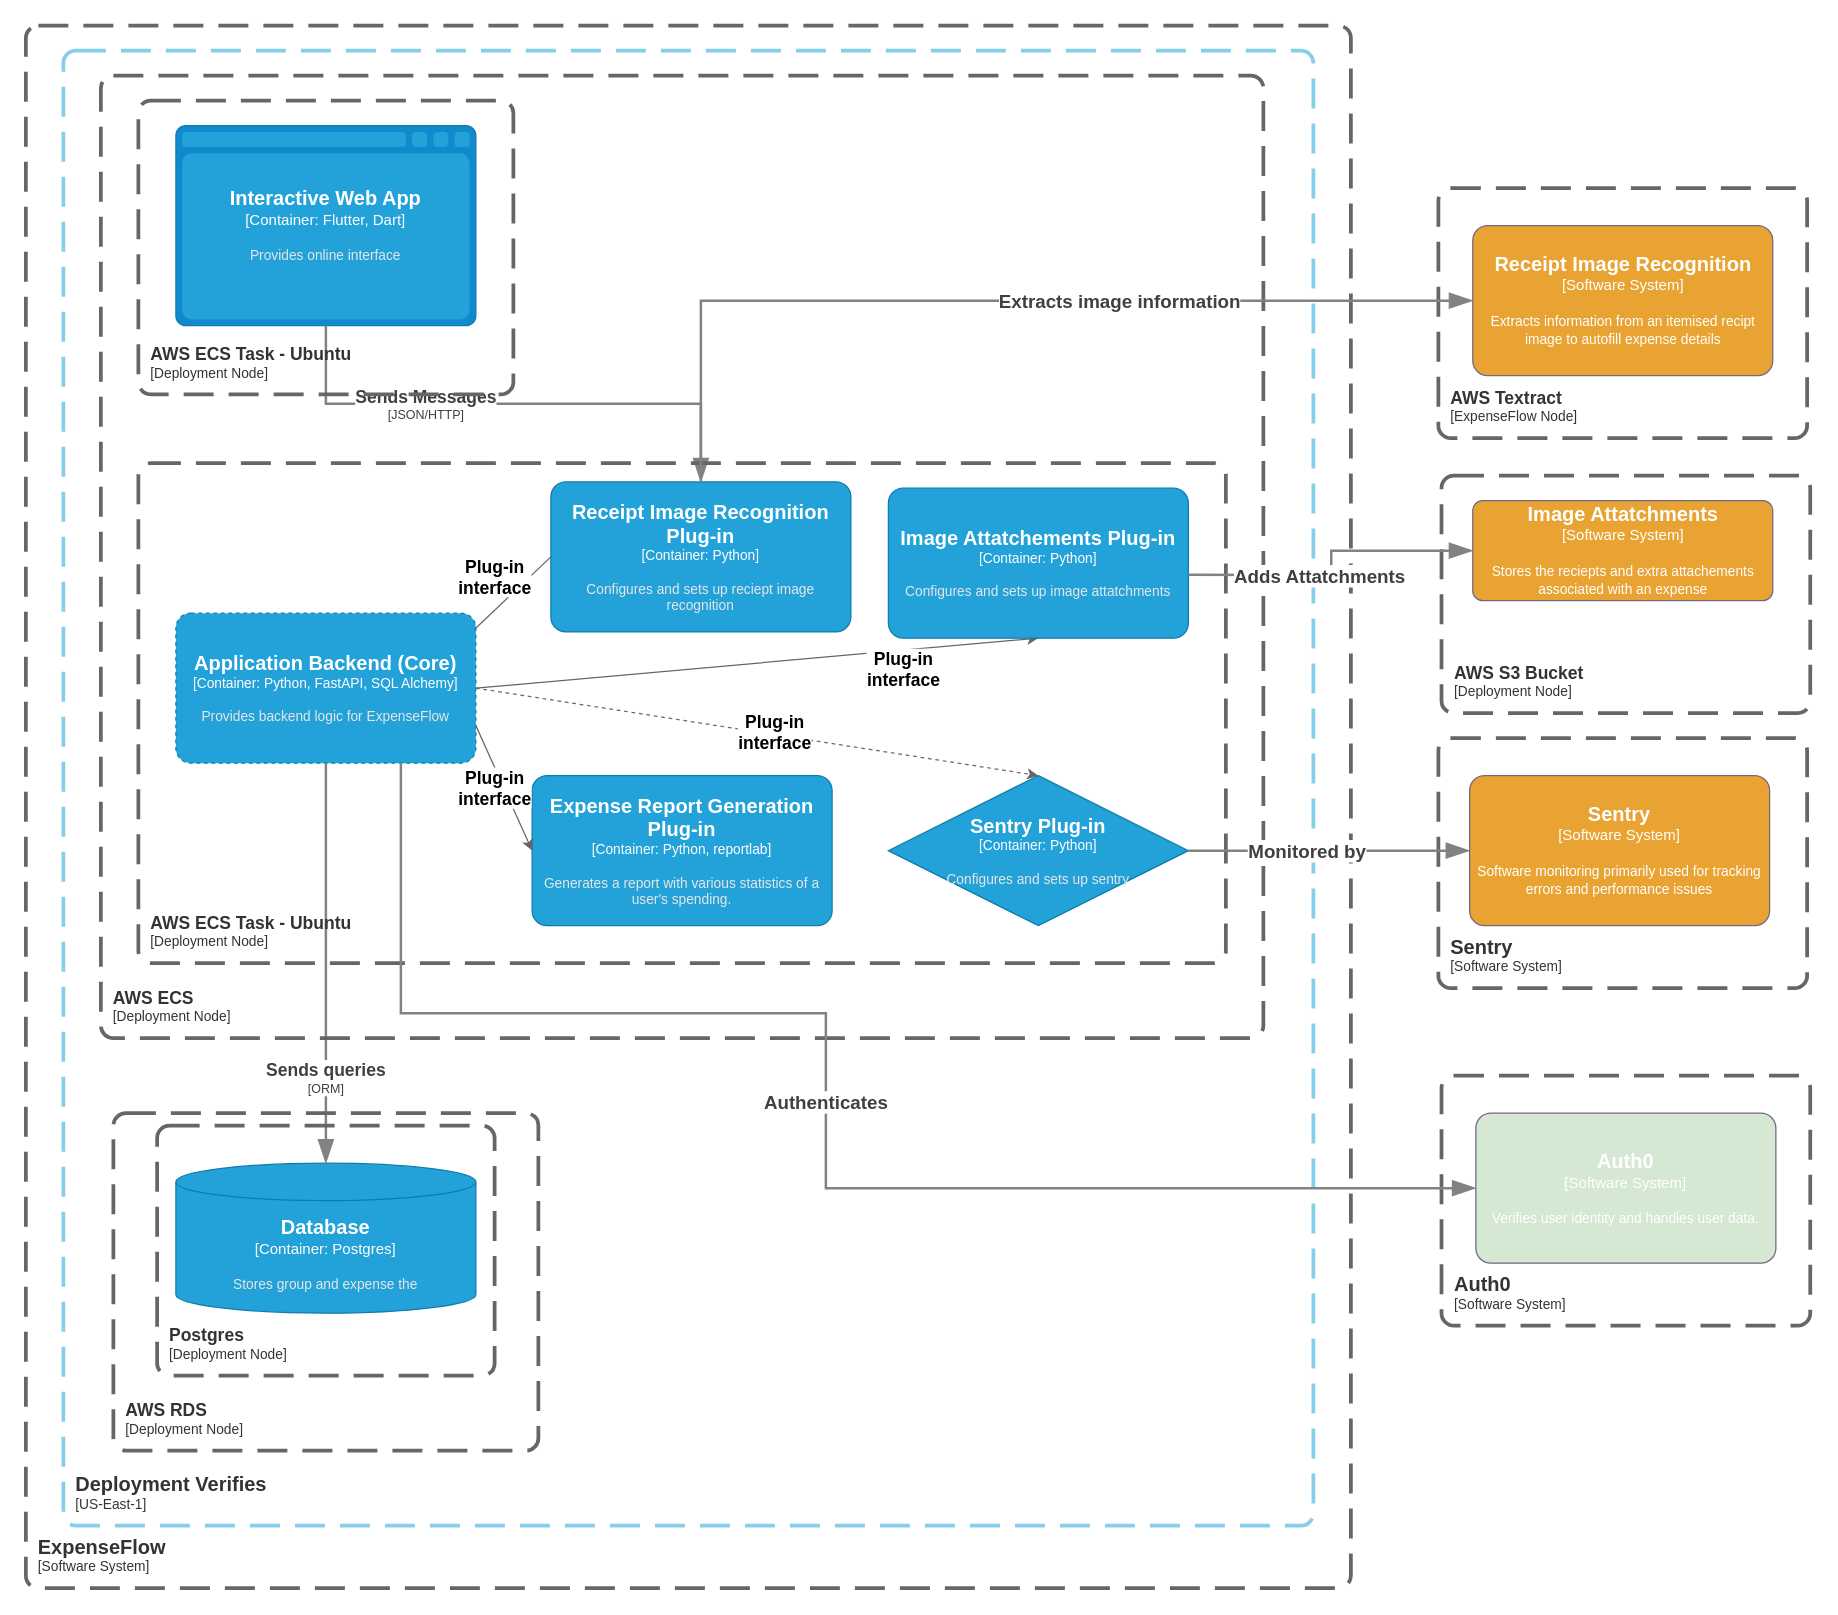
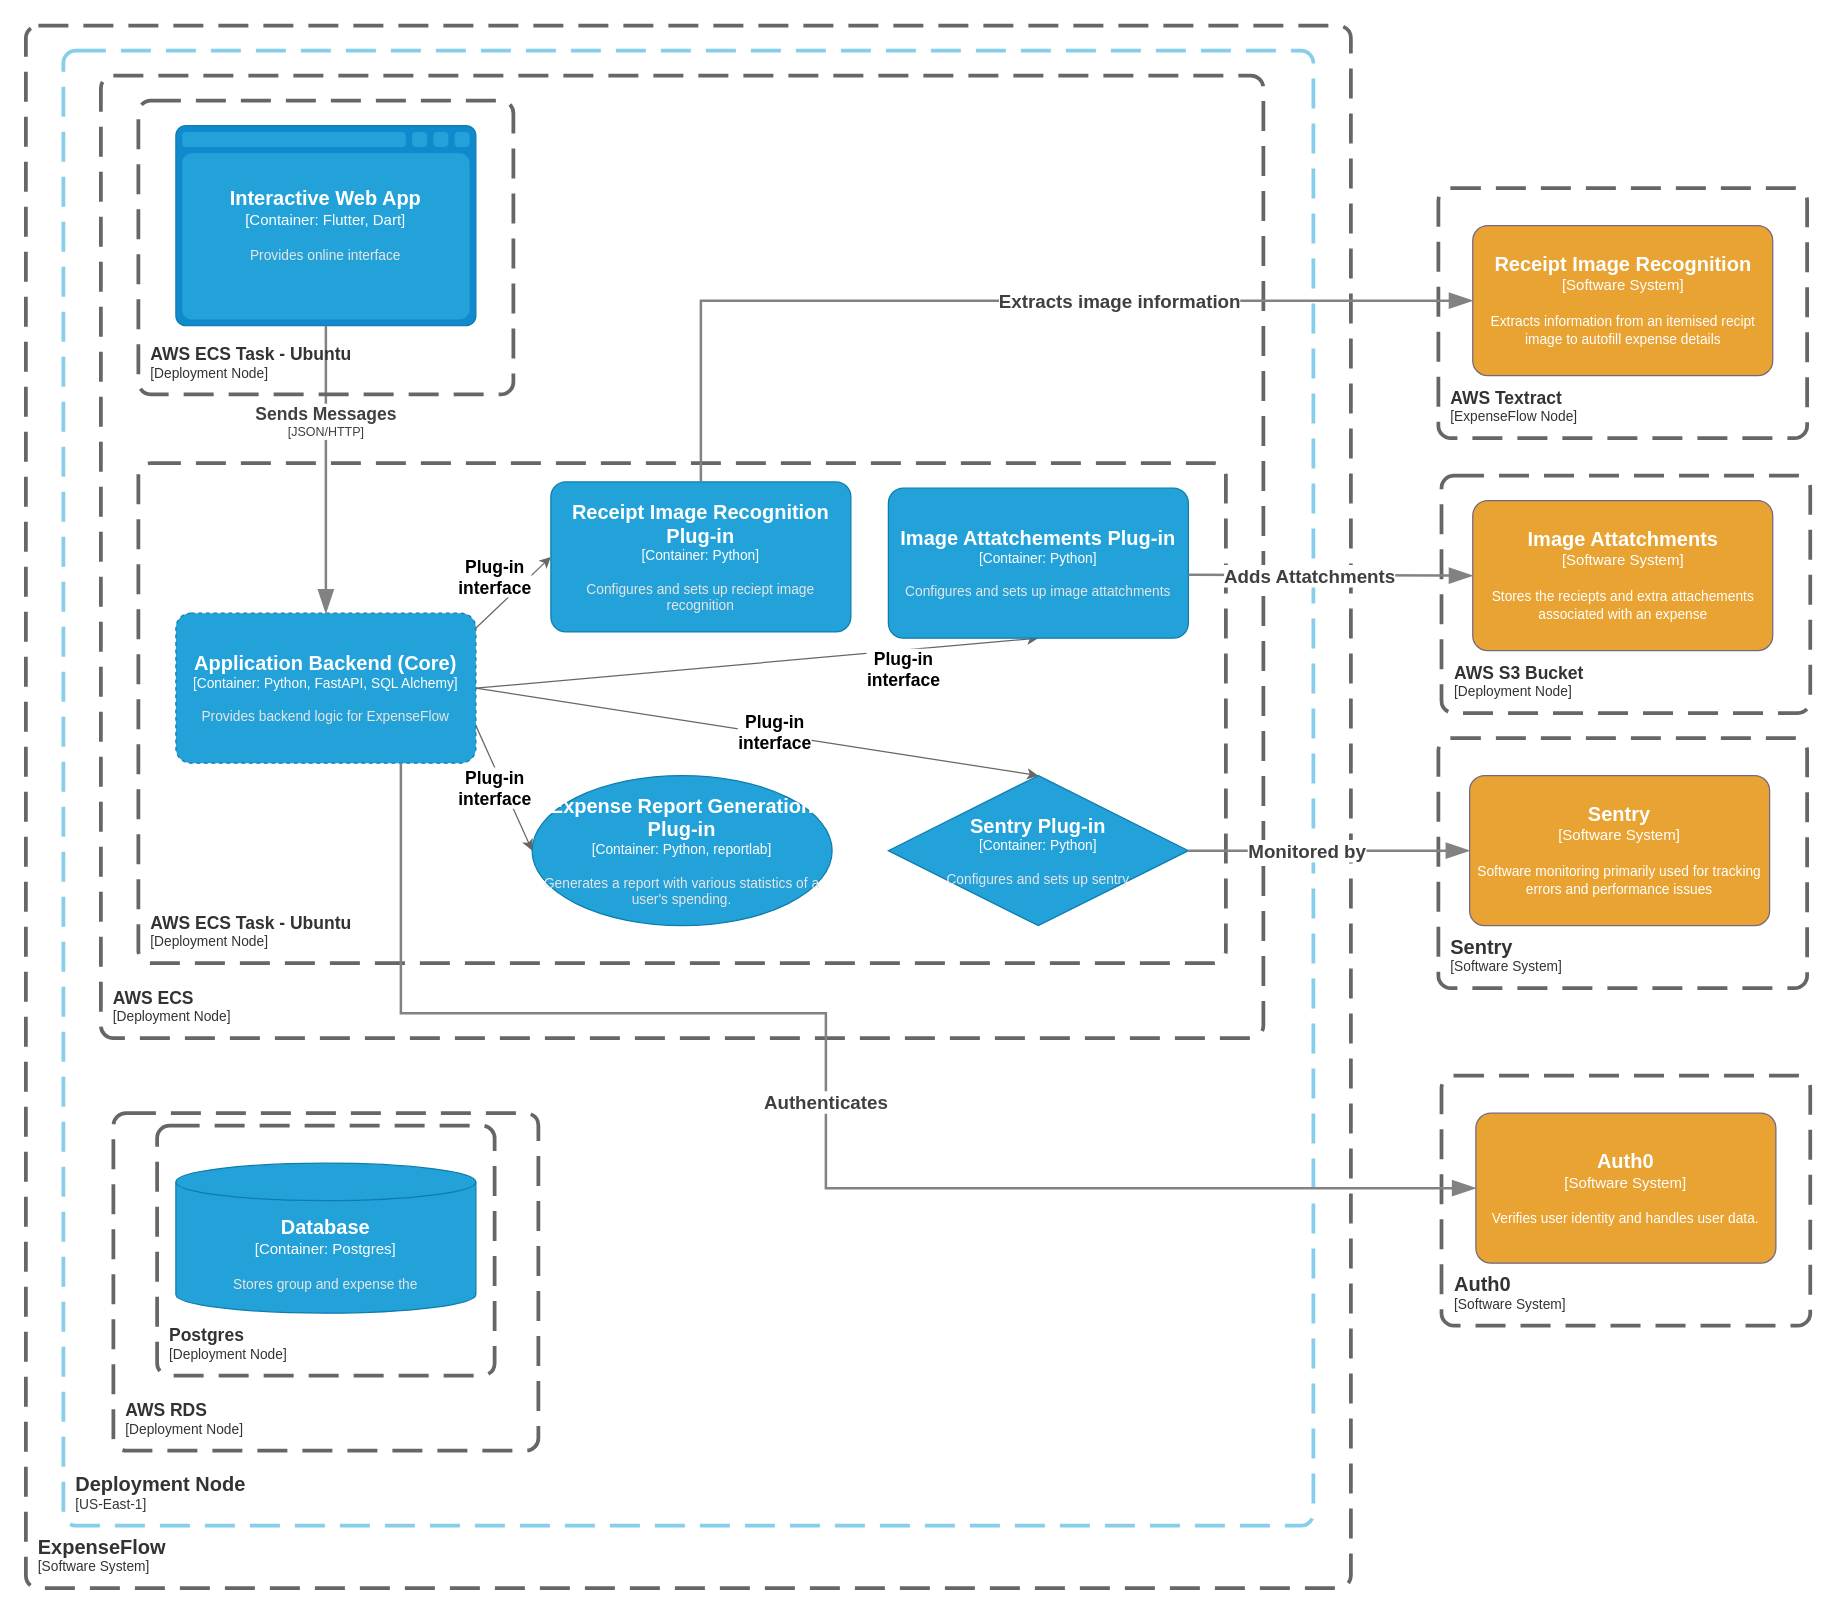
edge "Interactive Web App [Container: Flutter, Dart] Provides online interface" -> "Receipt Image Recognition Plug-in [Container: Python] Configures and sets up reciept image recognition": now "Interactive Web App [Container: Flutter, Dart] Provides online interface" -> "Application Backend (Core) [Container: Python, FastAPI, SQL Alchemy] Provides backend logic for ExpenseFlow"
node "Image Attatchments [Software System] Stores the reciepts and extra attachements associated with an expense": size 300x100 -> 300x150
edge "Receipt Image Recognition Plug-in [Container: Python] Configures and sets up reciept image recognition" -- "Application Backend (Core) [Container: Python, FastAPI, SQL Alchemy] Provides backend logic for ExpenseFlow": arrowhead none -> classic
edge "Application Backend (Core) [Container: Python, FastAPI, SQL Alchemy] Provides backend logic for ExpenseFlow" -> "Sentry Plug-in [Container: Python] Configures and sets up sentry": style dashed -> solid
node "Expense Report Generation Plug-in [Container: Python, reportlab] Generates a report with various statistics of a user's spending.": shape rounded rectangle -> ellipse
edge "Application Backend (Core) [Container: Python, FastAPI, SQL Alchemy] Provides backend logic for ExpenseFlow" -> "Database [Container: Postgres] Stores group and expense the": removed, label "Sends queries [ORM]"
node "Auth0 [Software System] Verifies user identity and handles user data.": fillcolor #d5e8d4 -> #e8a333
node "Deployment Verifies [US-East-1]": label "Deployment Verifies [US-East-1]" -> "Deployment Node [US-East-1]"
